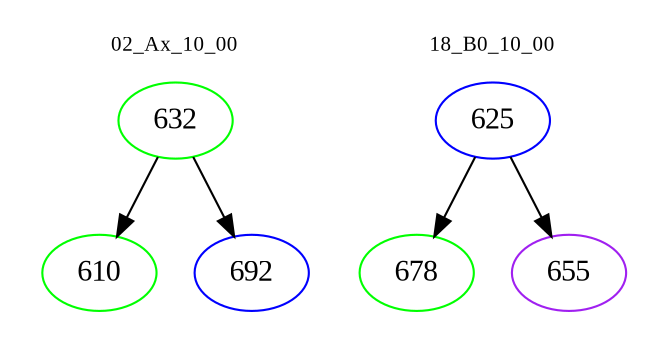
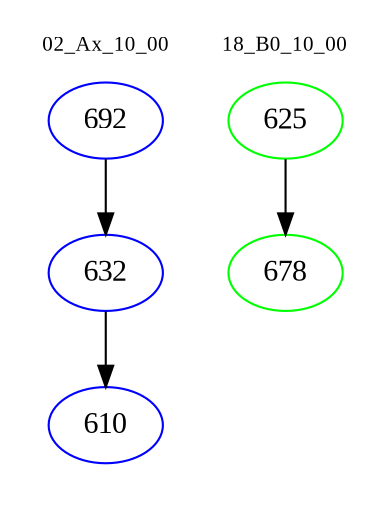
node "632": color green -> blue
node "625": color blue -> green
edge "632" -> "692": reversed
node "610": color green -> blue
node "655": removed
